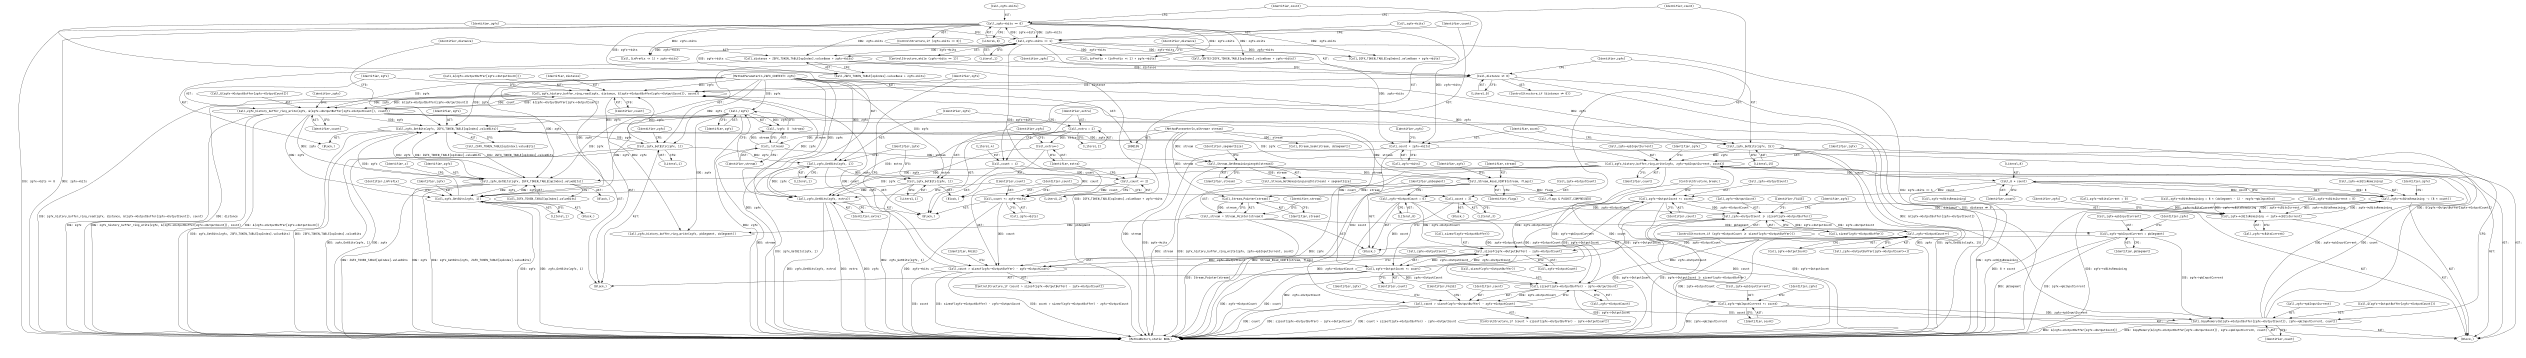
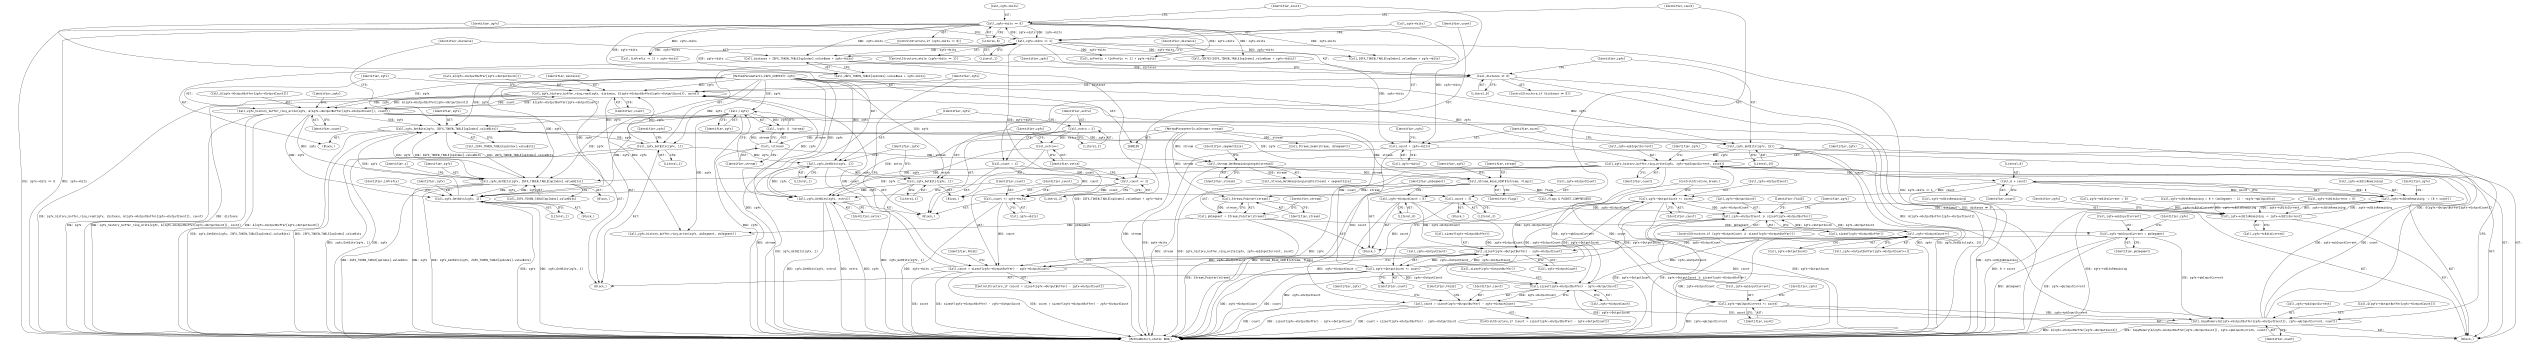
node "(Literal,4)": removed
node "(Call,stream = Stream_Pointer(stream))": label "(Call,stream = Stream_Pointer(stream))" -> "(Call,pbSegment = Stream_Pointer(stream))"
